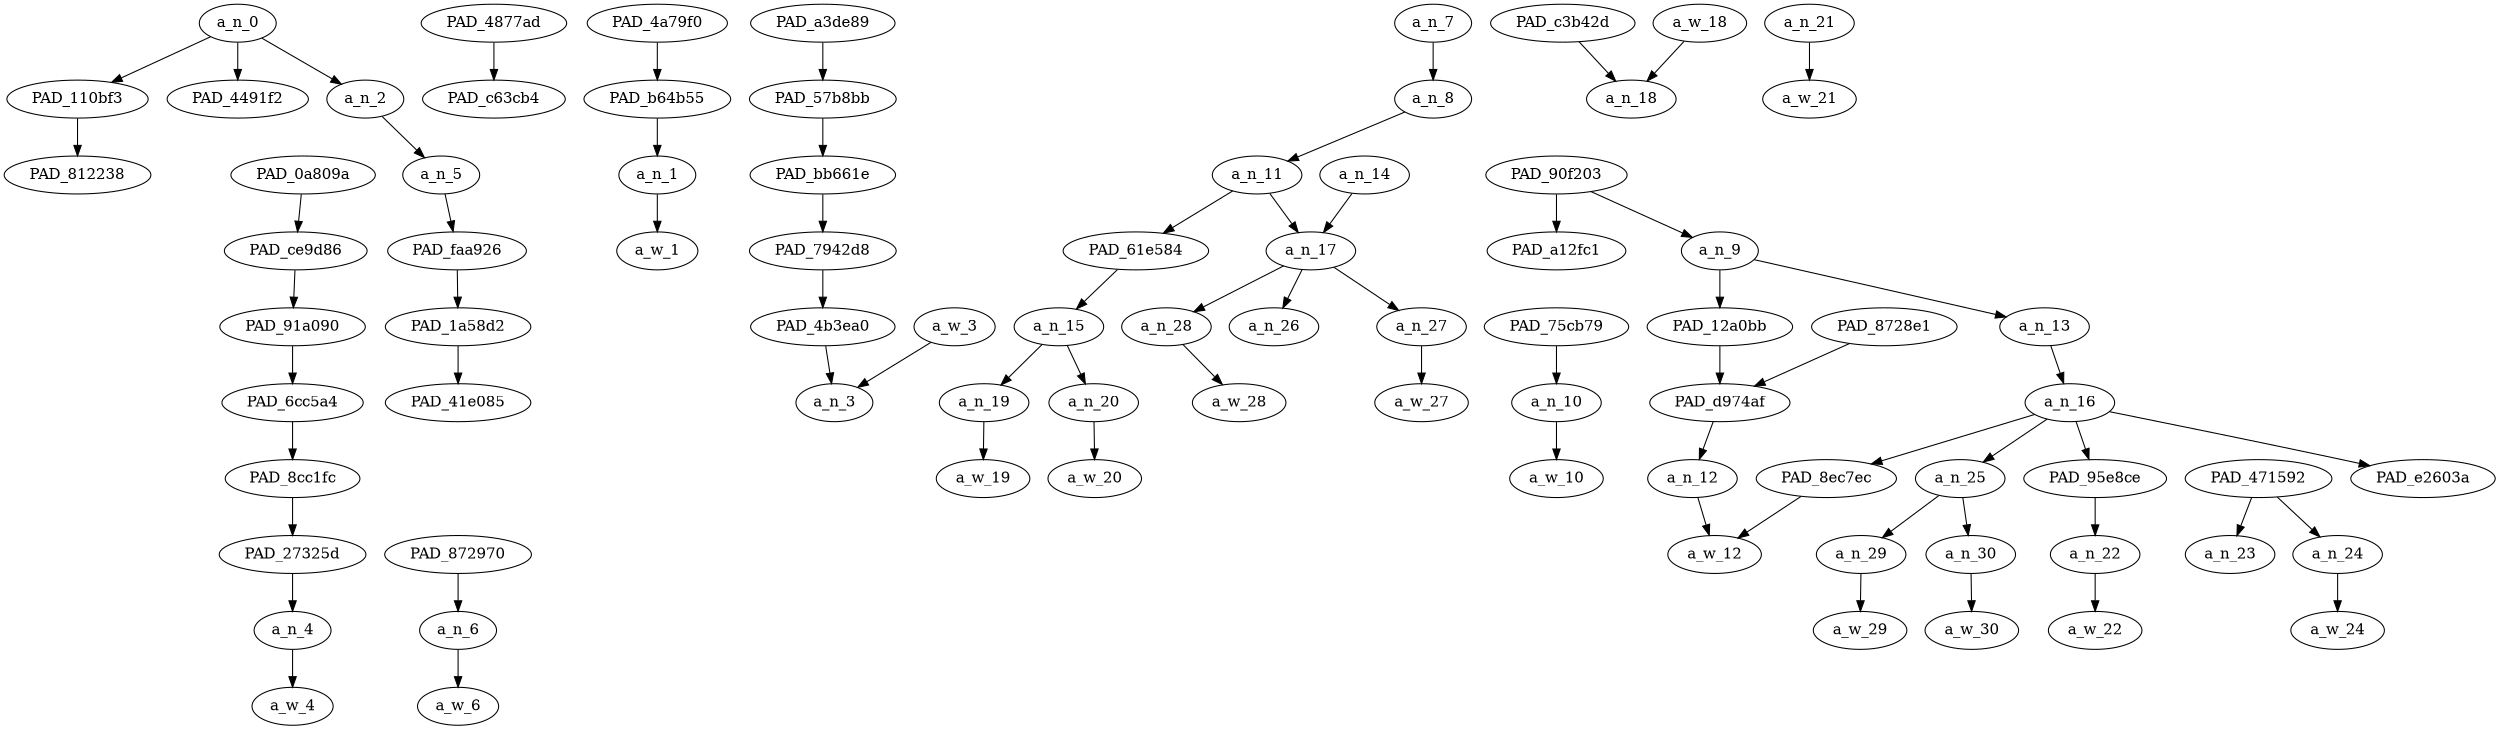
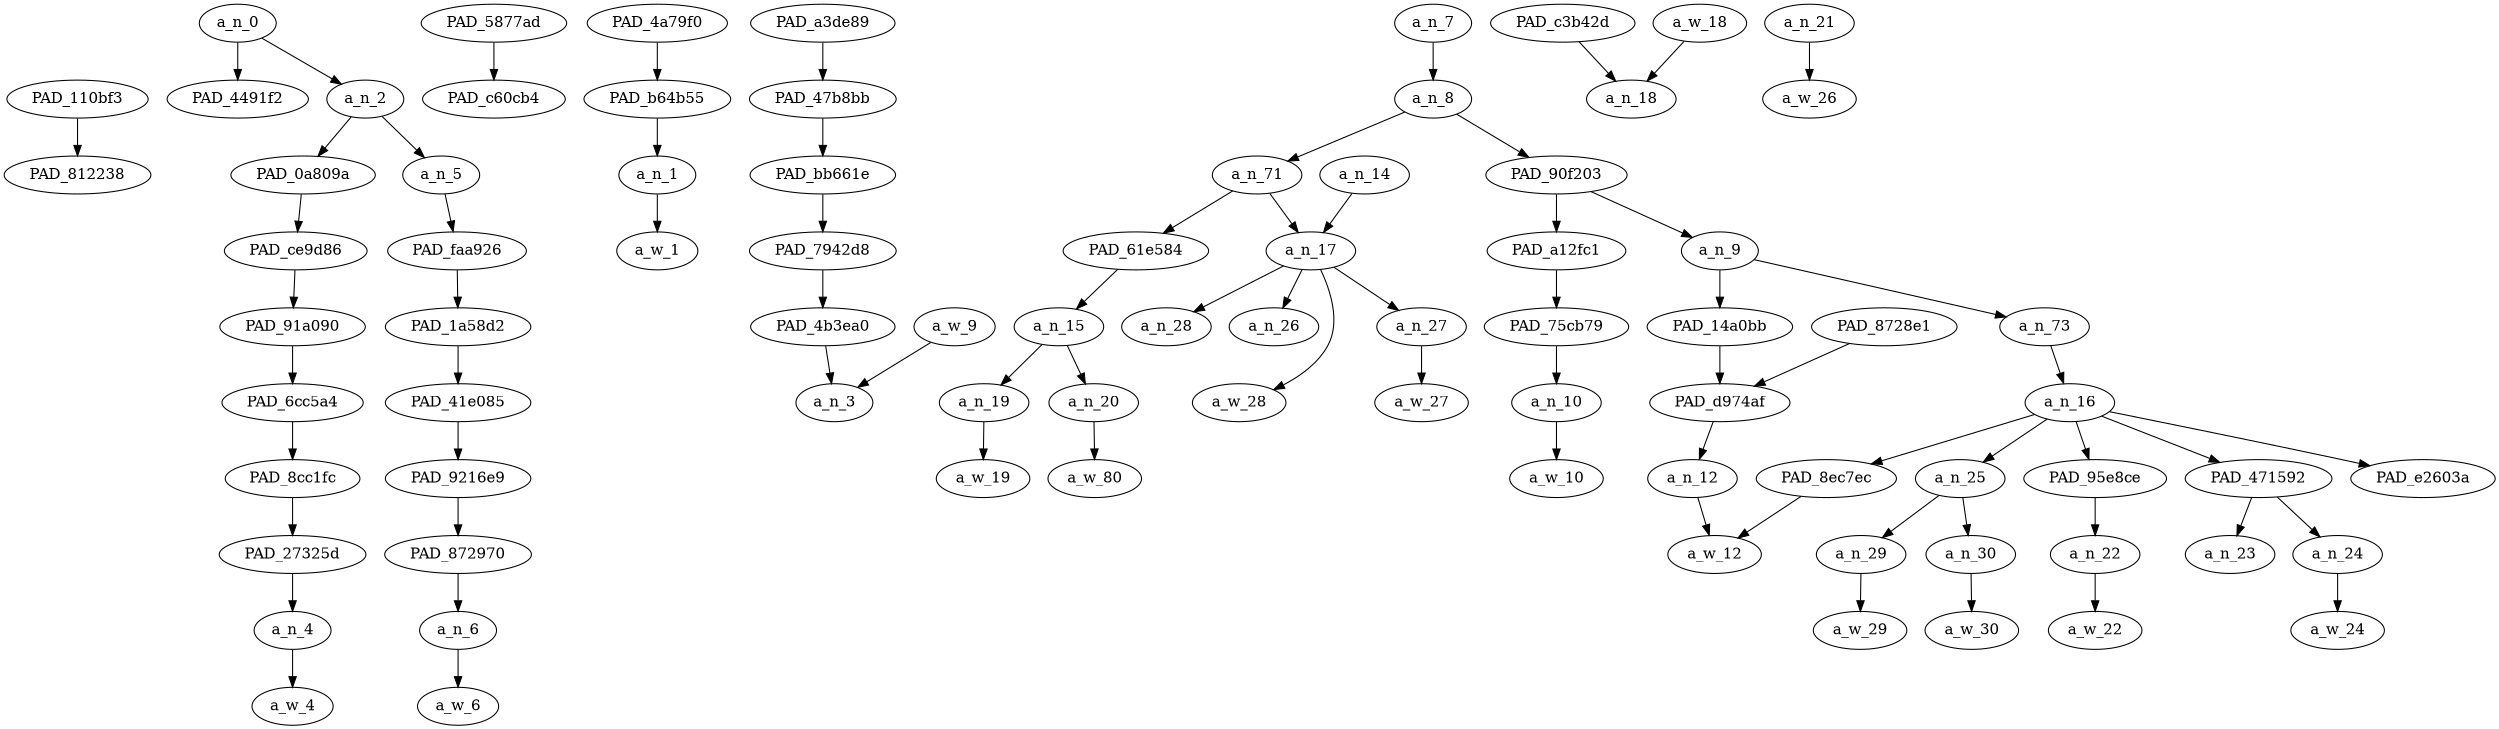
node "PAD_4877ad": label "PAD_4877ad" -> "PAD_5877ad"
edge "a_n_0" -> "PAD_110bf3": removed
node "PAD_c63cb4": label "PAD_c63cb4" -> "PAD_c60cb4"
node "PAD_57b8bb": label "PAD_57b8bb" -> "PAD_47b8bb"
node "a_w_21": label "a_w_21" -> "a_w_26"
edge "a_n_2" -> "PAD_0a809a": added
edge "a_n_8" -> "PAD_90f203": added
node "a_n_11": label "a_n_11" -> "a_n_71"
edge "PAD_a12fc1" -> "PAD_75cb79": added
node "a_w_3": label "a_w_3" -> "a_w_9"
node "PAD_12a0bb": label "PAD_12a0bb" -> "PAD_14a0bb"
node "a_n_13": label "a_n_13" -> "a_n_73"
edge "a_n_28" -> "a_w_28": now "a_n_17" -> "a_w_28"
edge "a_n_16" -> "PAD_471592": added
node "PAD_9216e9": added
node "a_w_20": label "a_w_20" -> "a_w_80"
